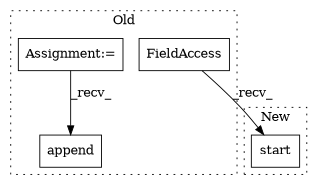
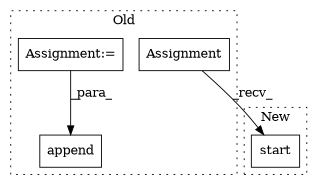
node "FieldAccess": label "FieldAccess" -> "Assignment"
edge "Assignment:=" -> "append": label "_recv_" -> "_para_"
